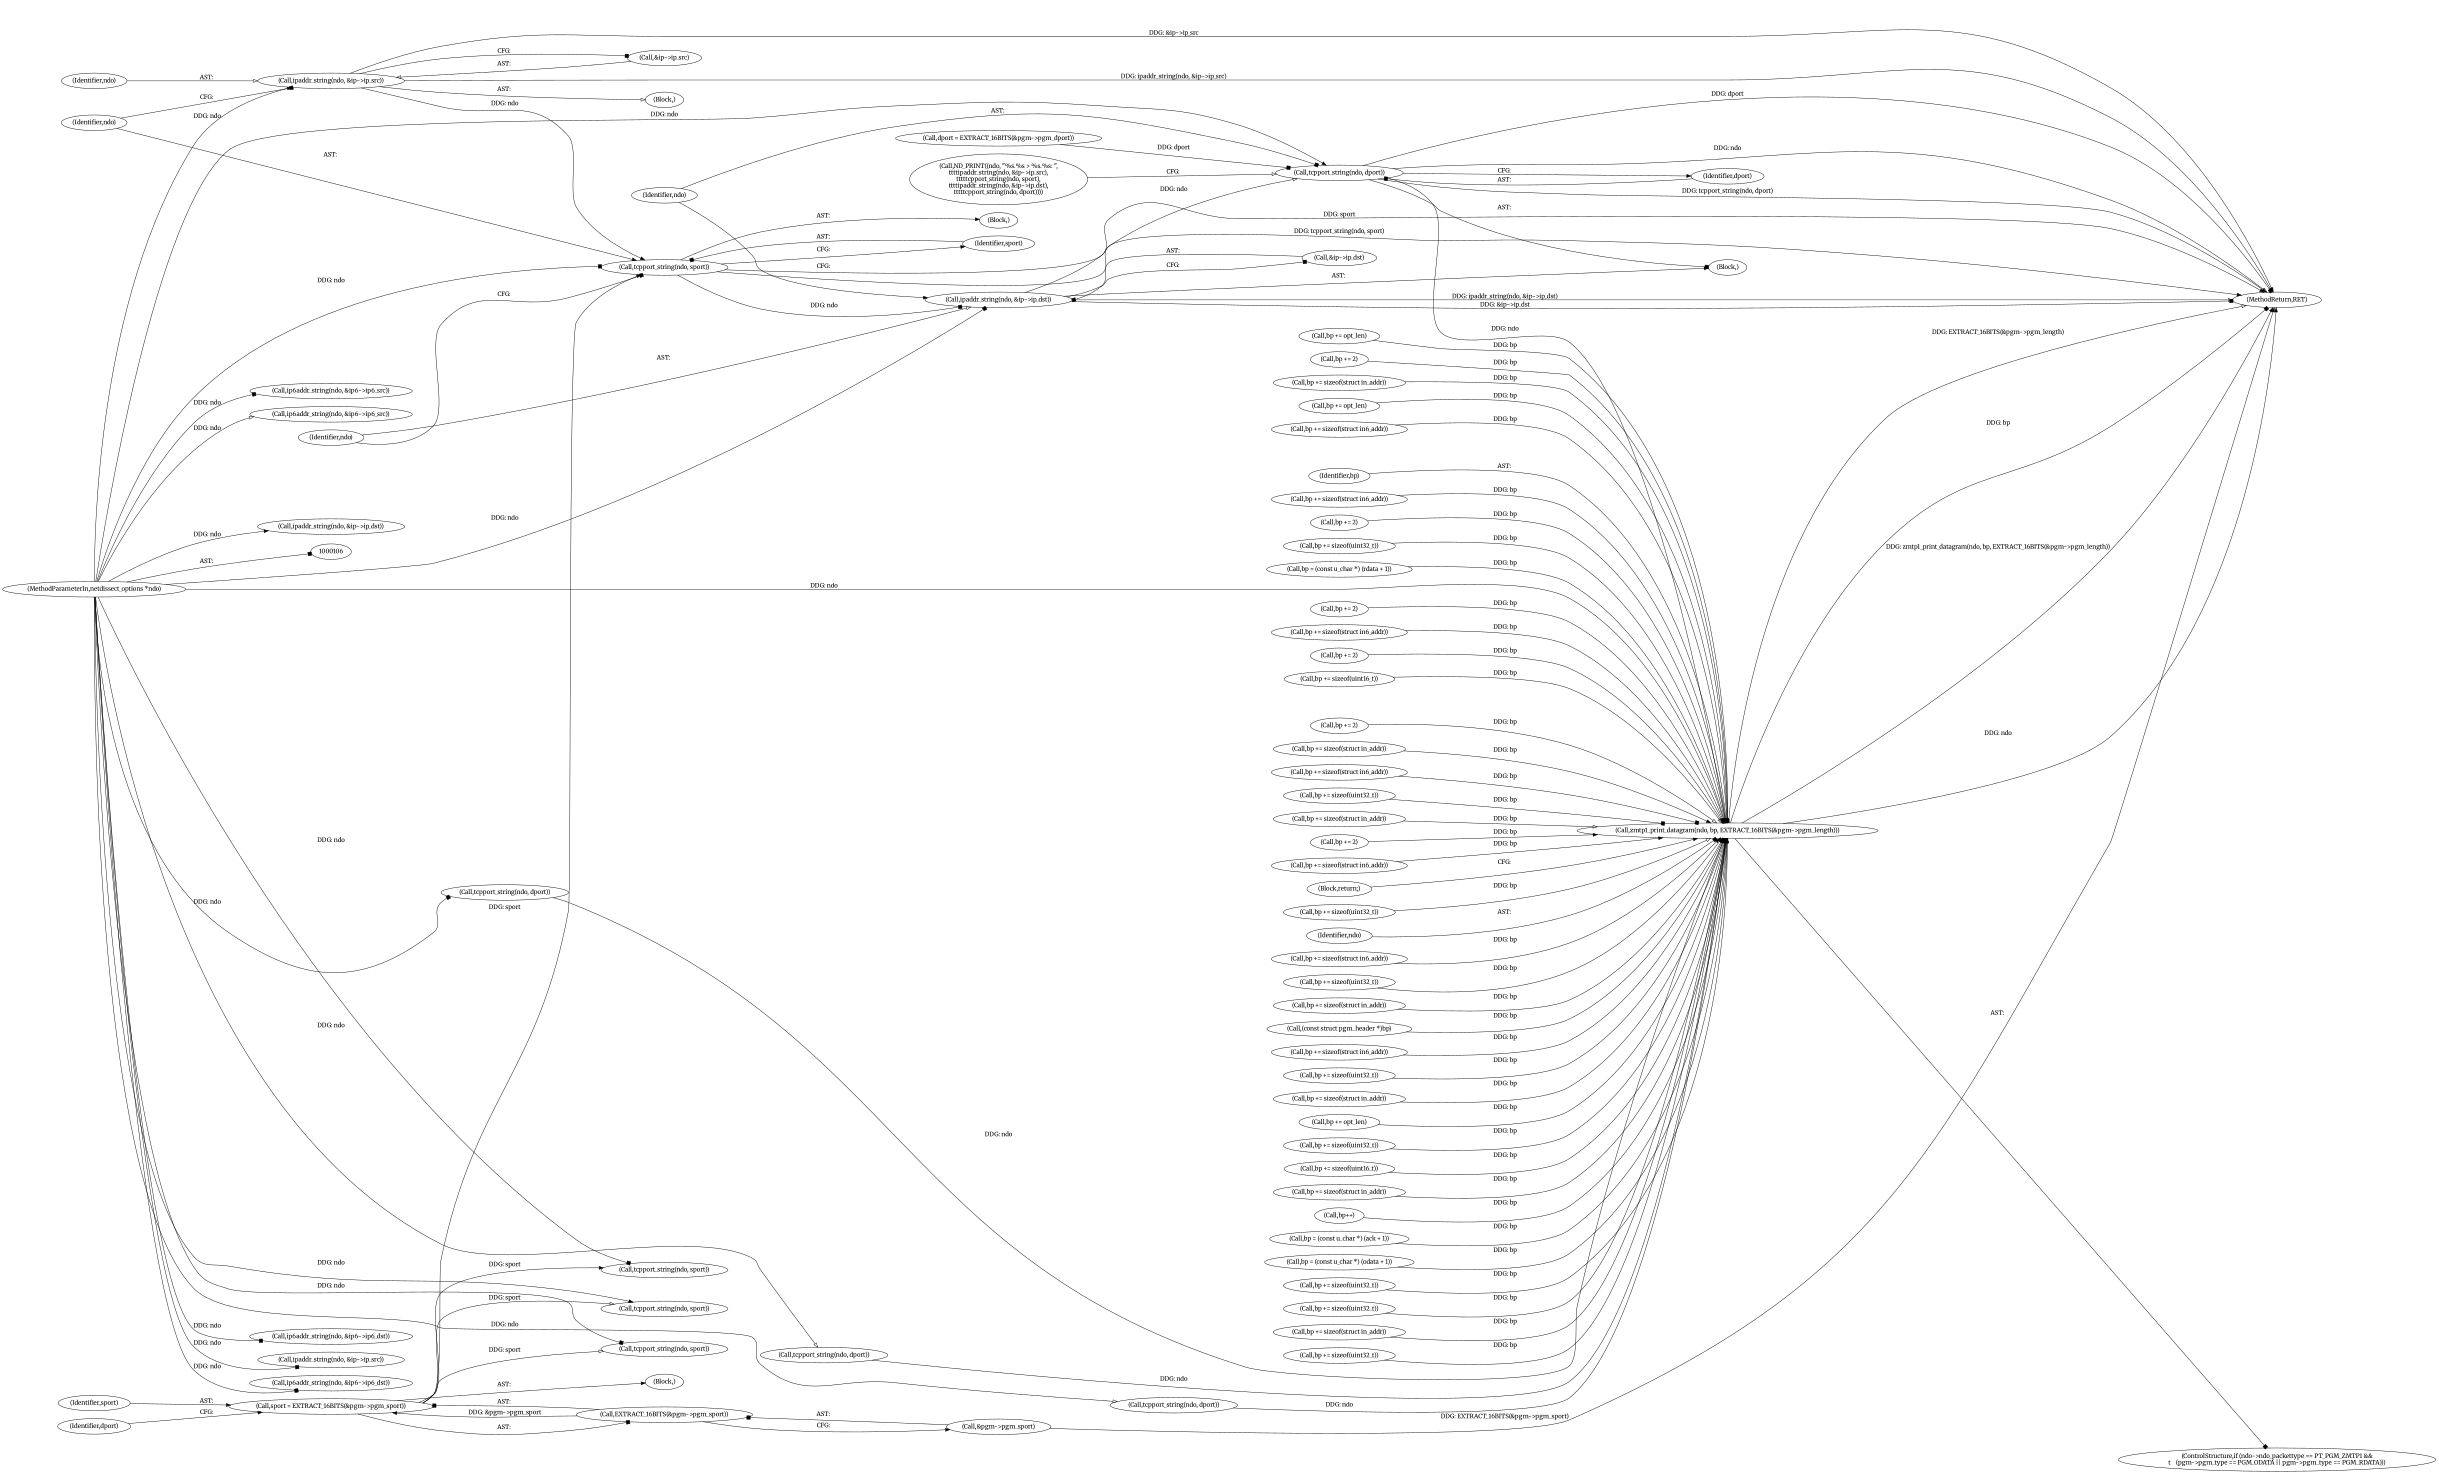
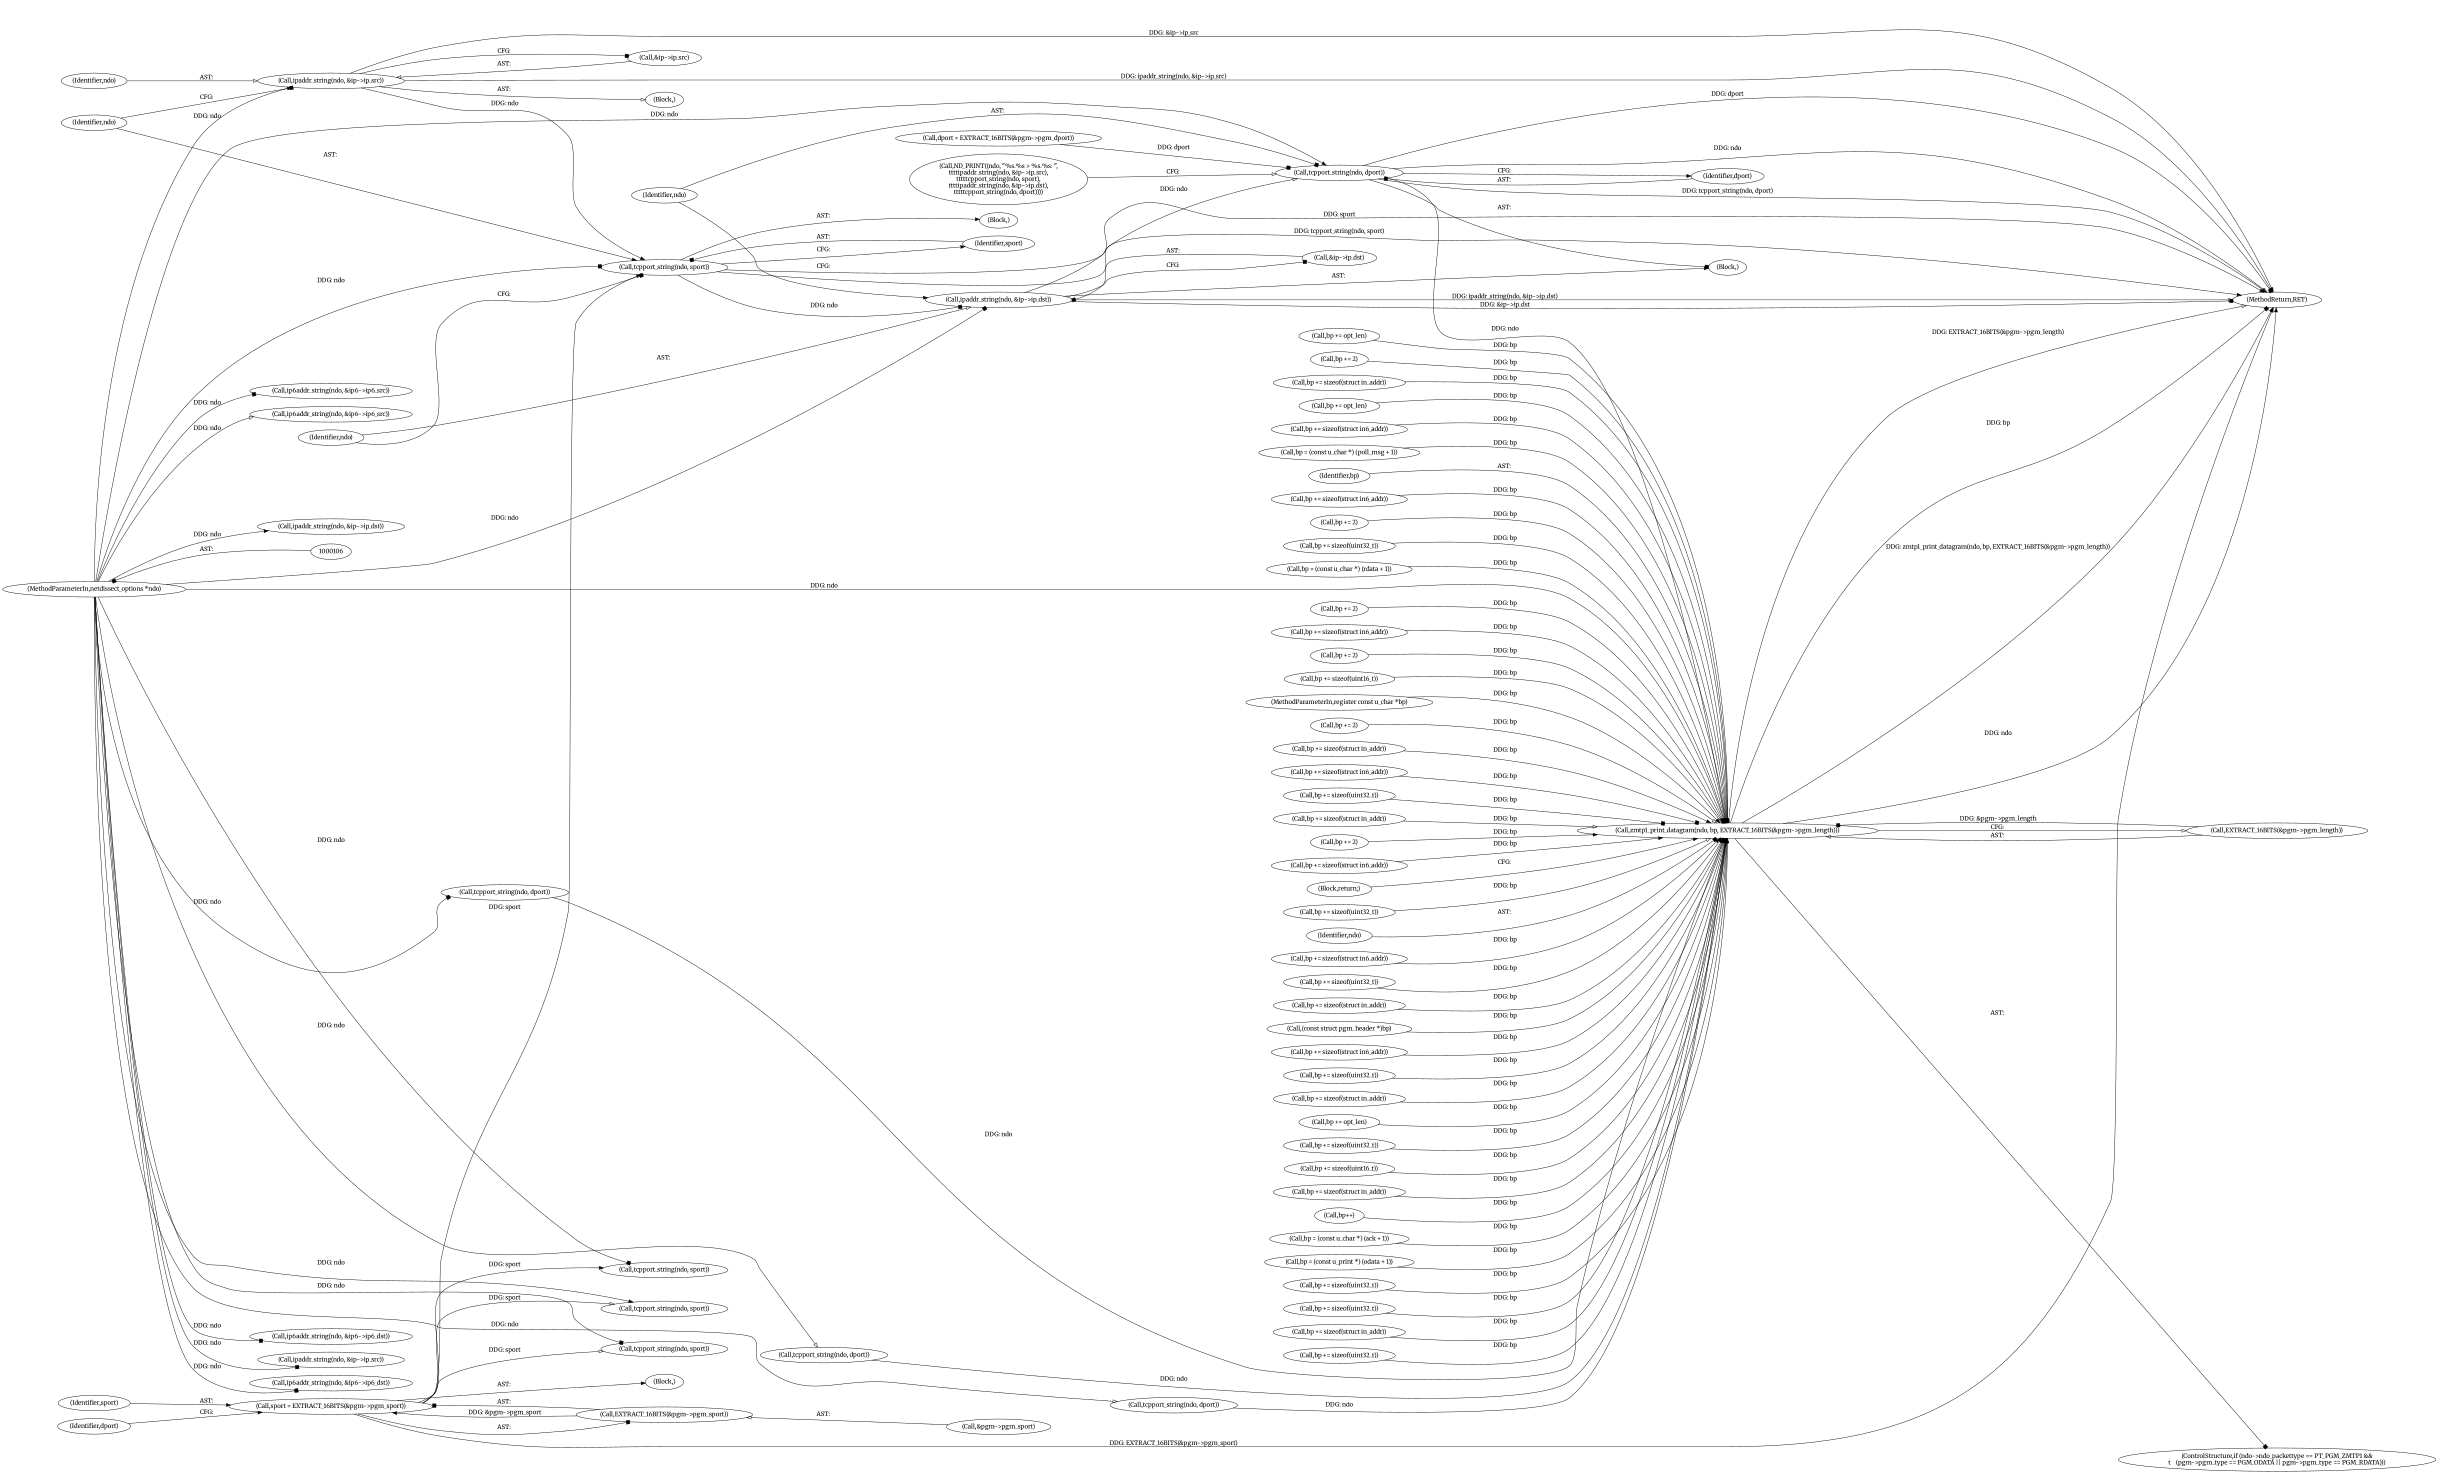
node "(Call,bp = (const u_char *) (poll_msg + 1))": added
edge "(MethodParameterIn,netdissect_options *ndo)" -> "1000106": reversed
node "(MethodParameterIn,register const u_char *bp)": added
node "(Call,EXTRACT_16BITS(&pgm->pgm_length))": added
edge "(Call,&pgm->pgm_sport)" -> "(MethodReturn,RET)": now "(Call,sport = EXTRACT_16BITS(&pgm->pgm_sport))" -> "(MethodReturn,RET)"
node "(Call,bp = (const u_char *) (odata + 1))": label "(Call,bp = (const u_char *) (odata + 1))" -> "(Call,bp = (const u_print *) (odata + 1))"
edge "(Call,&pgm->pgm_sport)" -> "(Call,EXTRACT_16BITS(&pgm->pgm_sport))": arrowhead box -> onormal
edge "(Call,EXTRACT_16BITS(&pgm->pgm_sport))" -> "(Call,&pgm->pgm_sport)": removed, label "CFG:"
